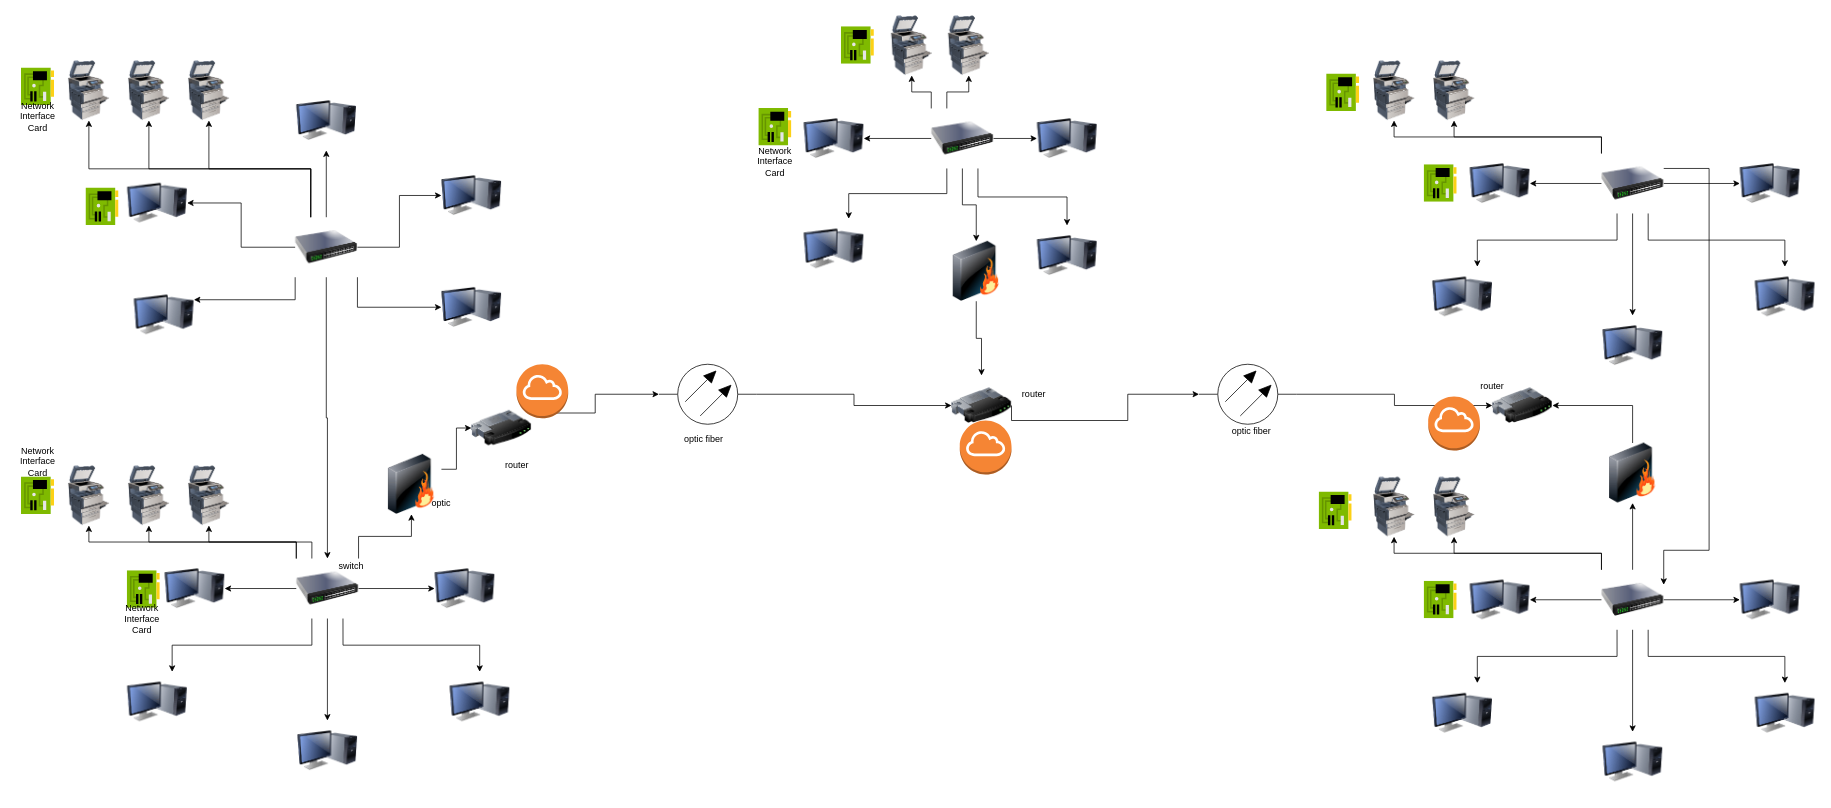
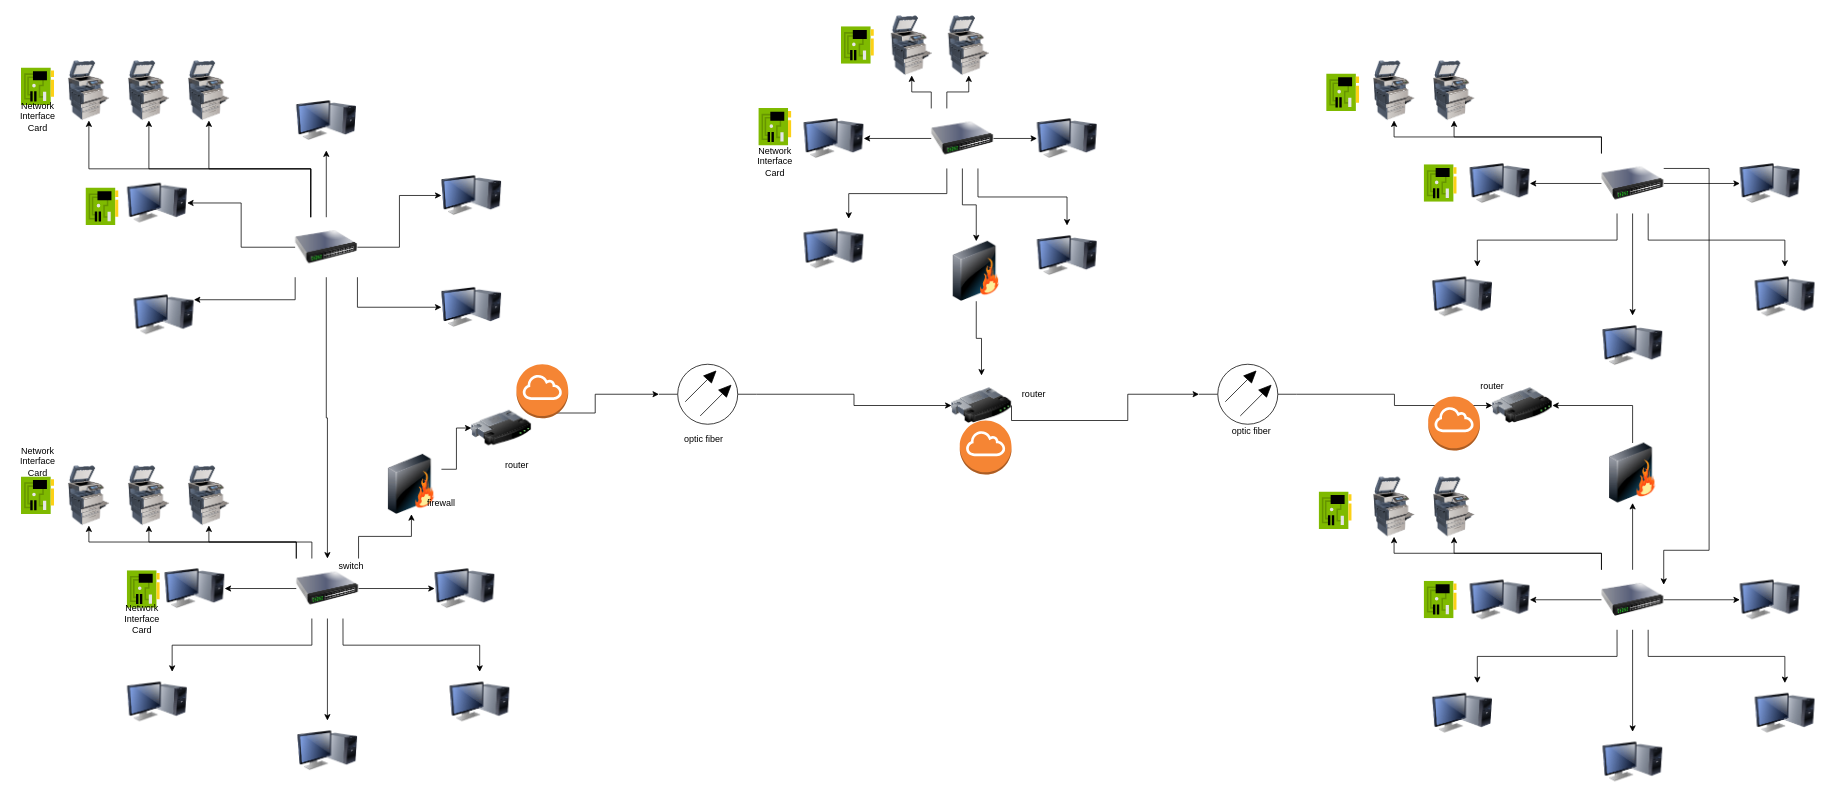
node "optic": label "optic" -> "firewall"
